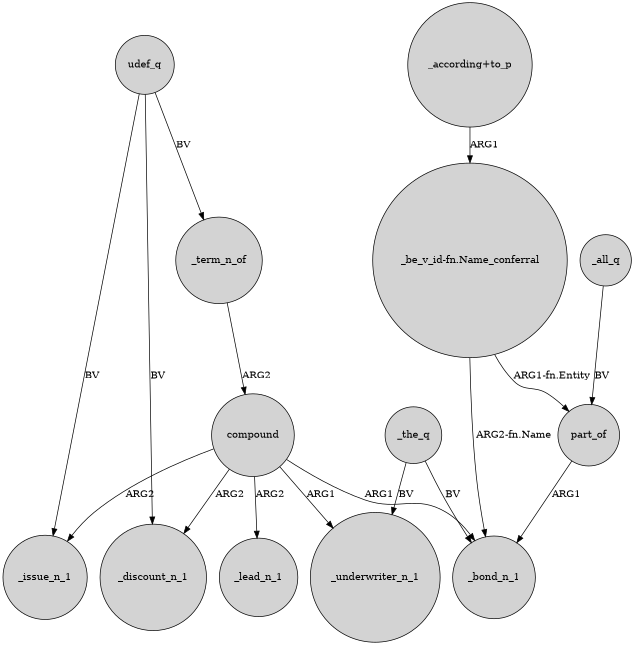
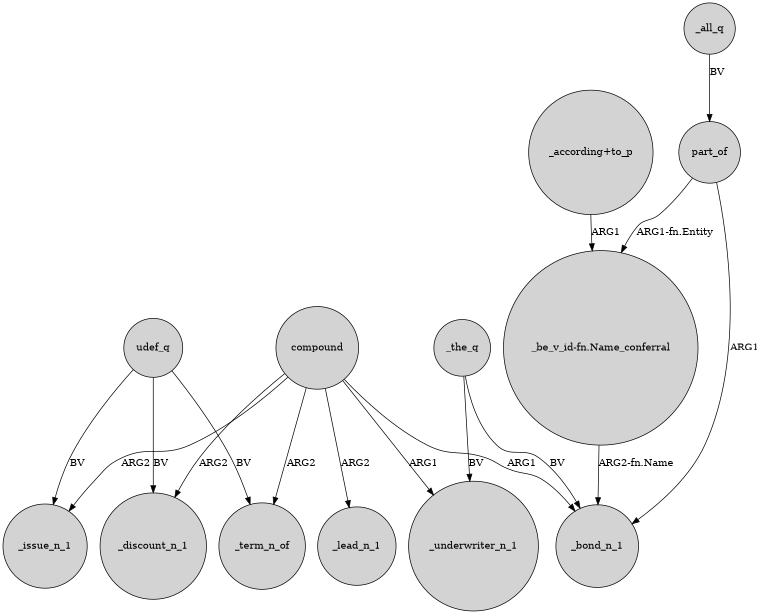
edge "_term_n_of" -> "compound": reversed
edge "_be_v_id-fn.Name_conferral" -> "part_of": reversed
